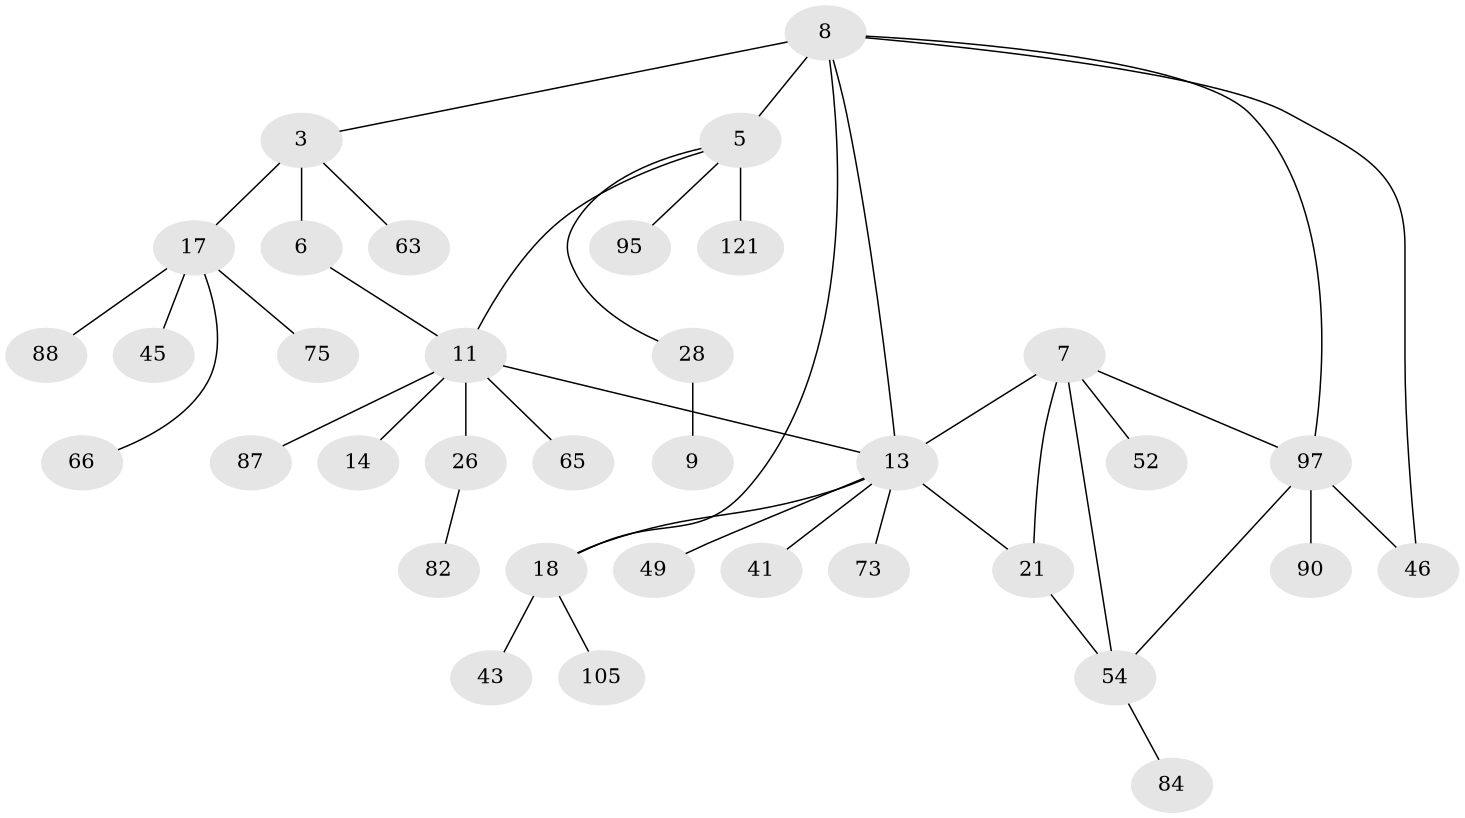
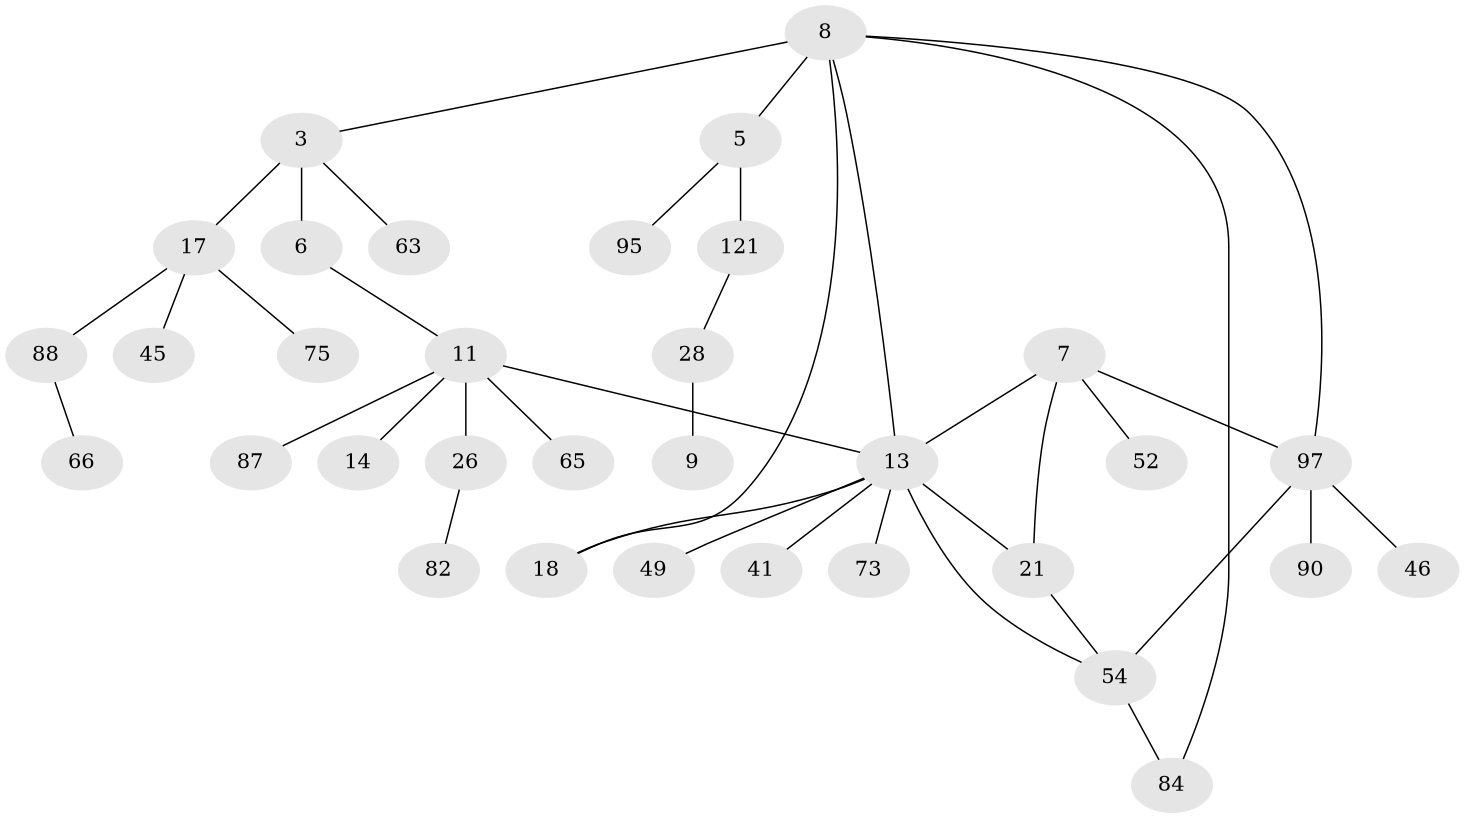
edge "8" -- "46": now "8" -- "84"
edge "5" -- "11": removed
edge "5" -- "28": now "121" -- "28"
edge "17" -- "66": now "88" -- "66"
edge "7" -- "54": now "13" -- "54"
node "43": removed
node "105": removed
